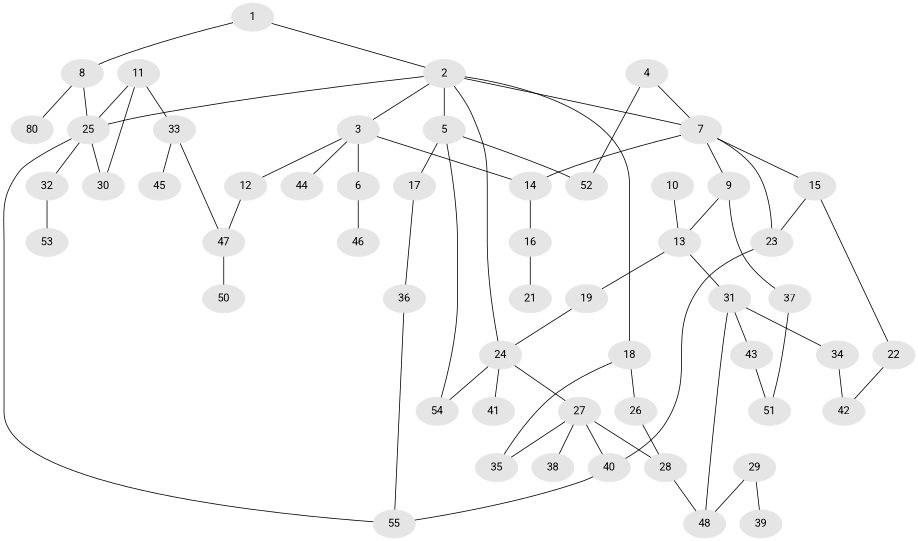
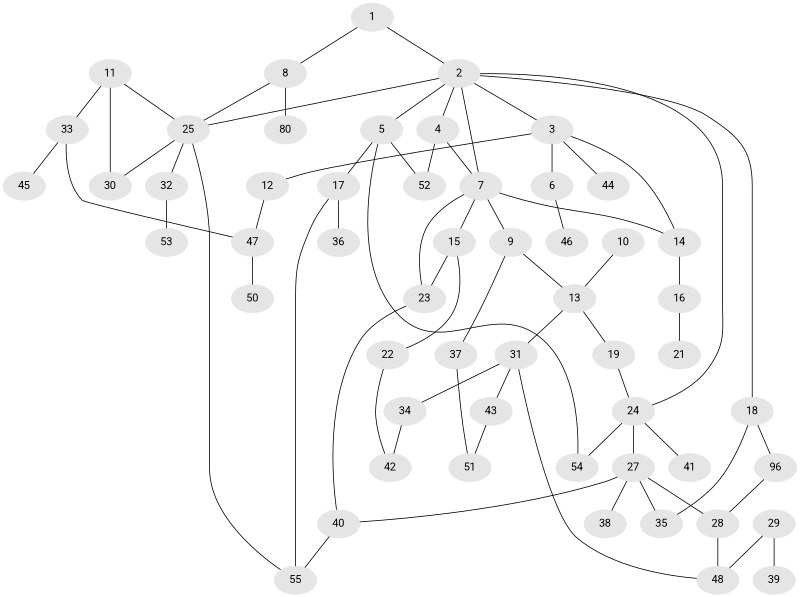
edge "2" -- "4": added
edge "36" -- "55": now "17" -- "55"
node "26": label "26" -> "96"
